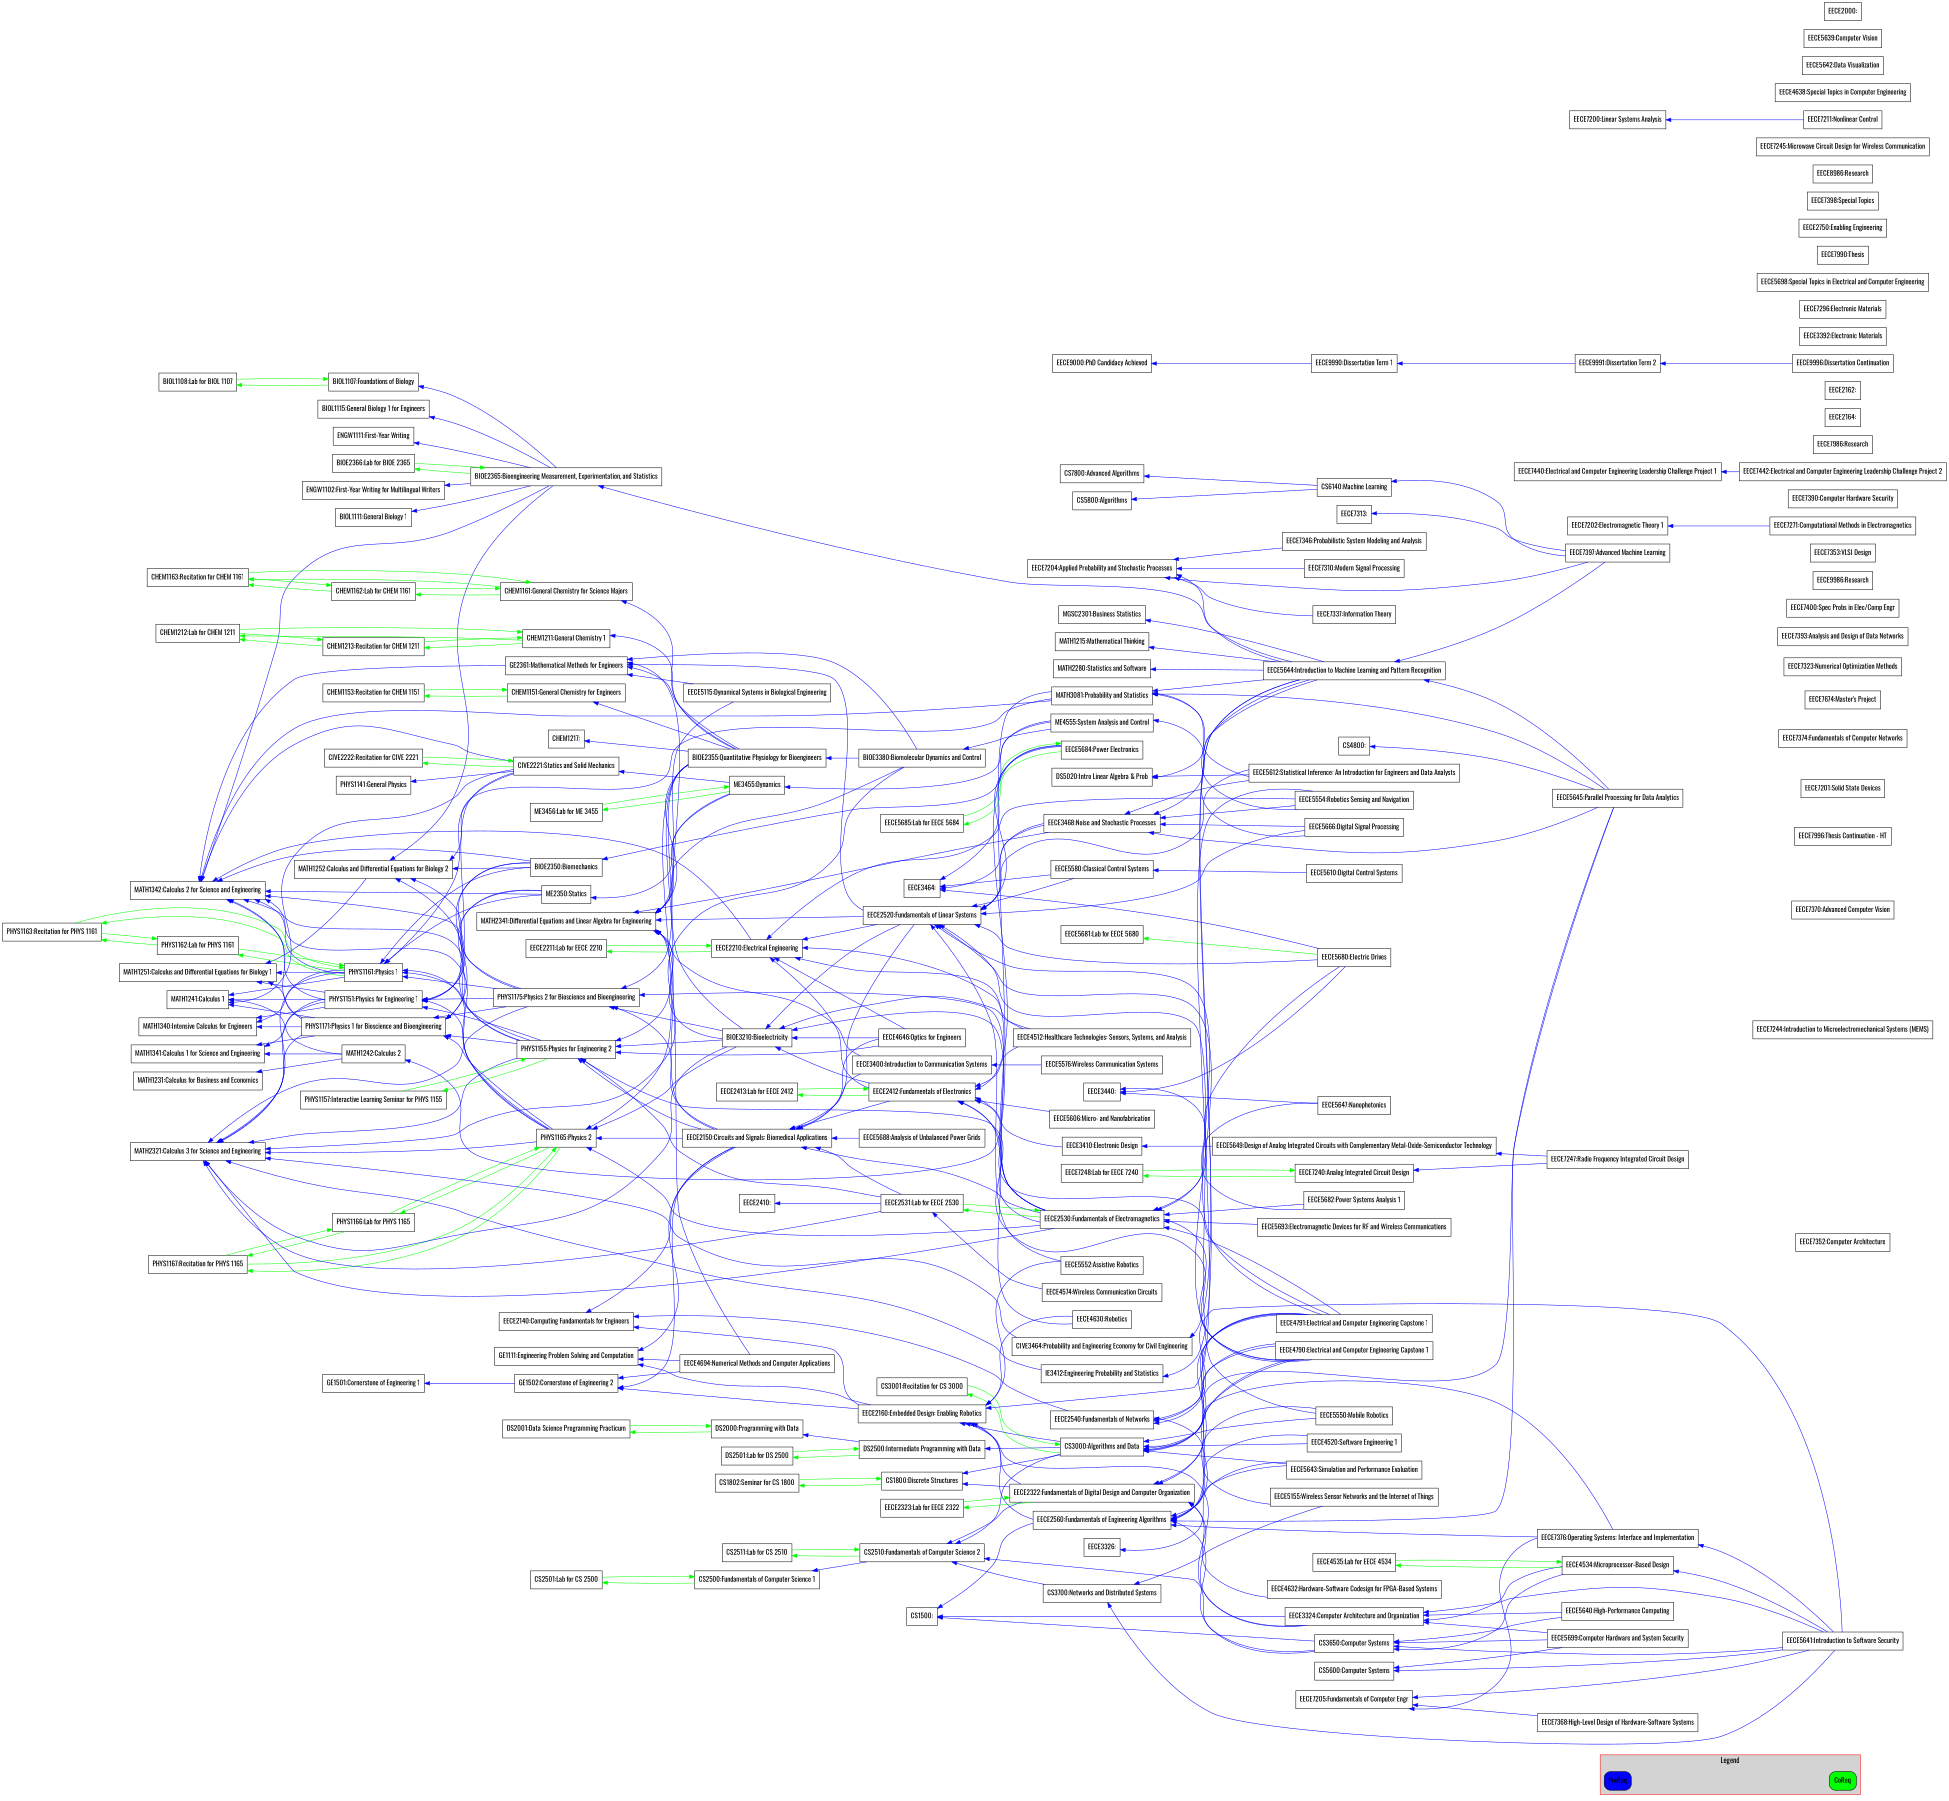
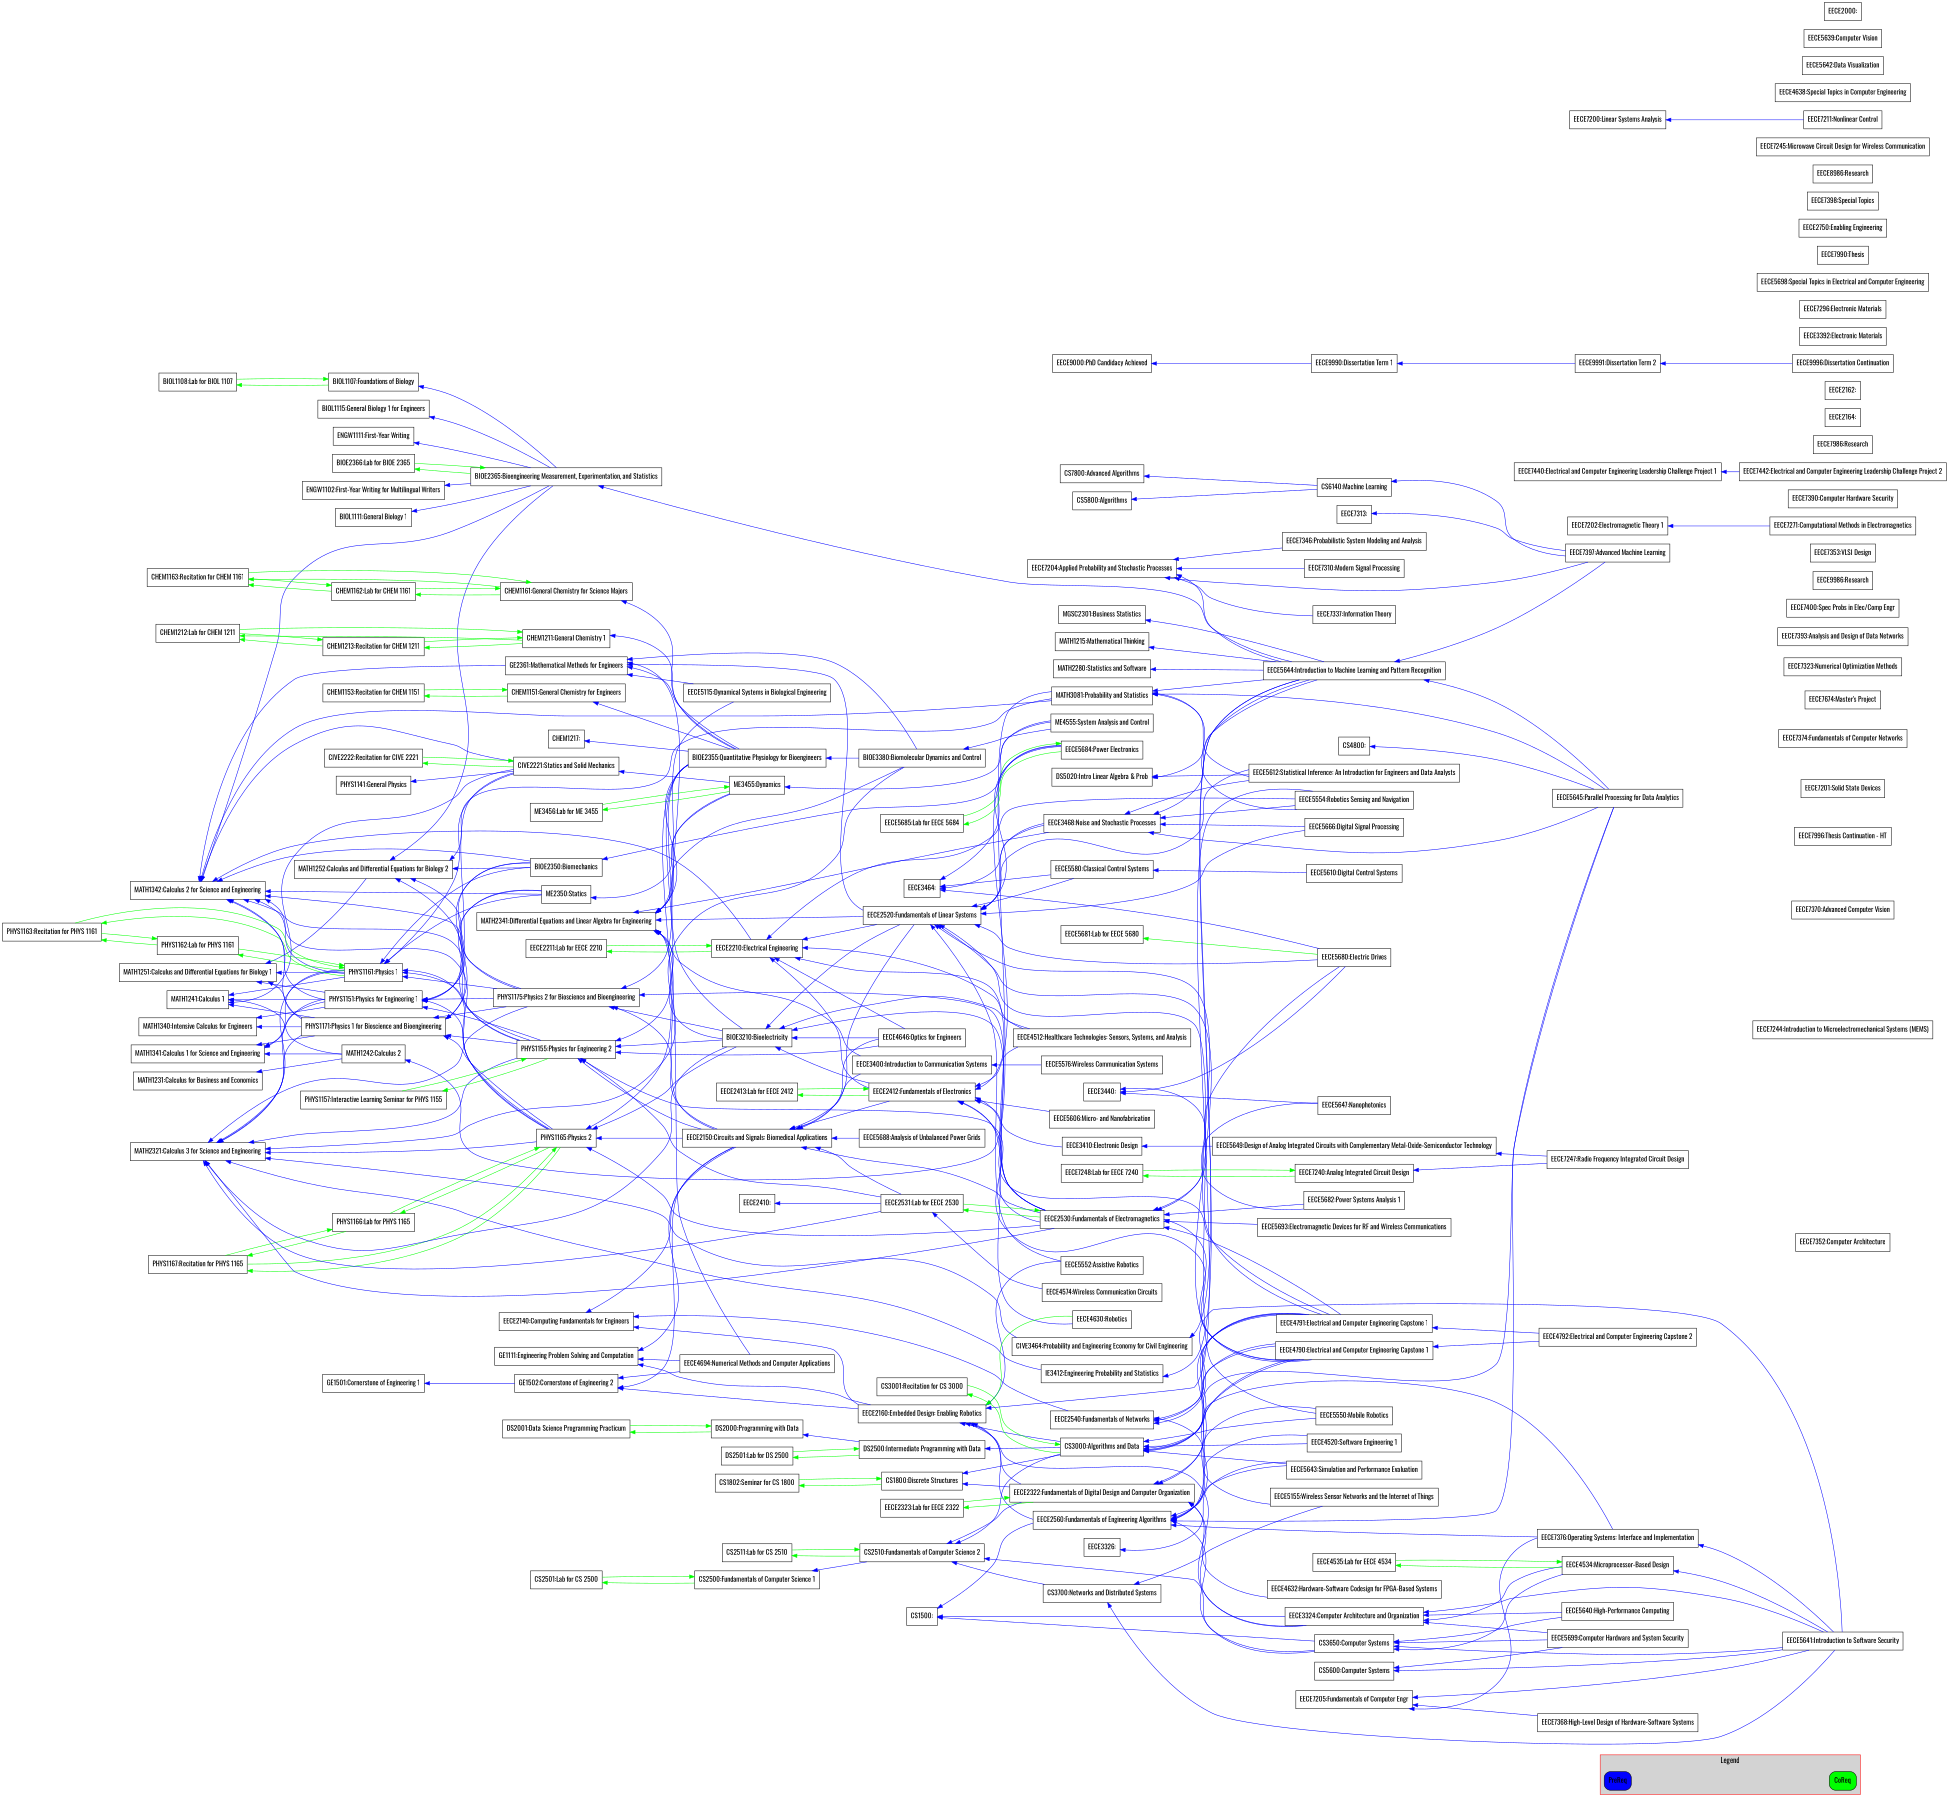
edge "EECE5666:Digital Signal Processing" -> "ME4555:System Analysis and Control": removed
edge "PHYS1161:Physics 1" -> "MATH1340:Intensive Calculus for Engineers": now "PHYS1161:Physics 1" -> "MATH1341:Calculus 1 for Science and Engineering"
edge "EECE4630:Robotics" -> "EECE2160:Embedded Design: Enabling Robotics": color blue -> green
node "EECE4792:Electrical and Computer Engineering Capstone 2": added
